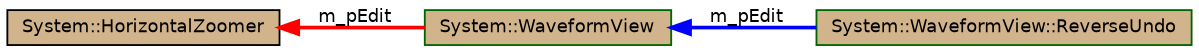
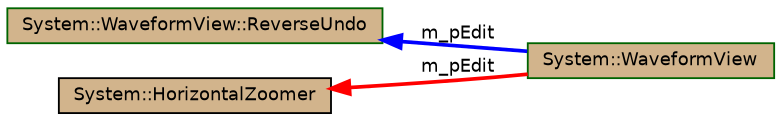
edge "System::WaveformView::ReverseUndo" -> "System::WaveformView": reversed
